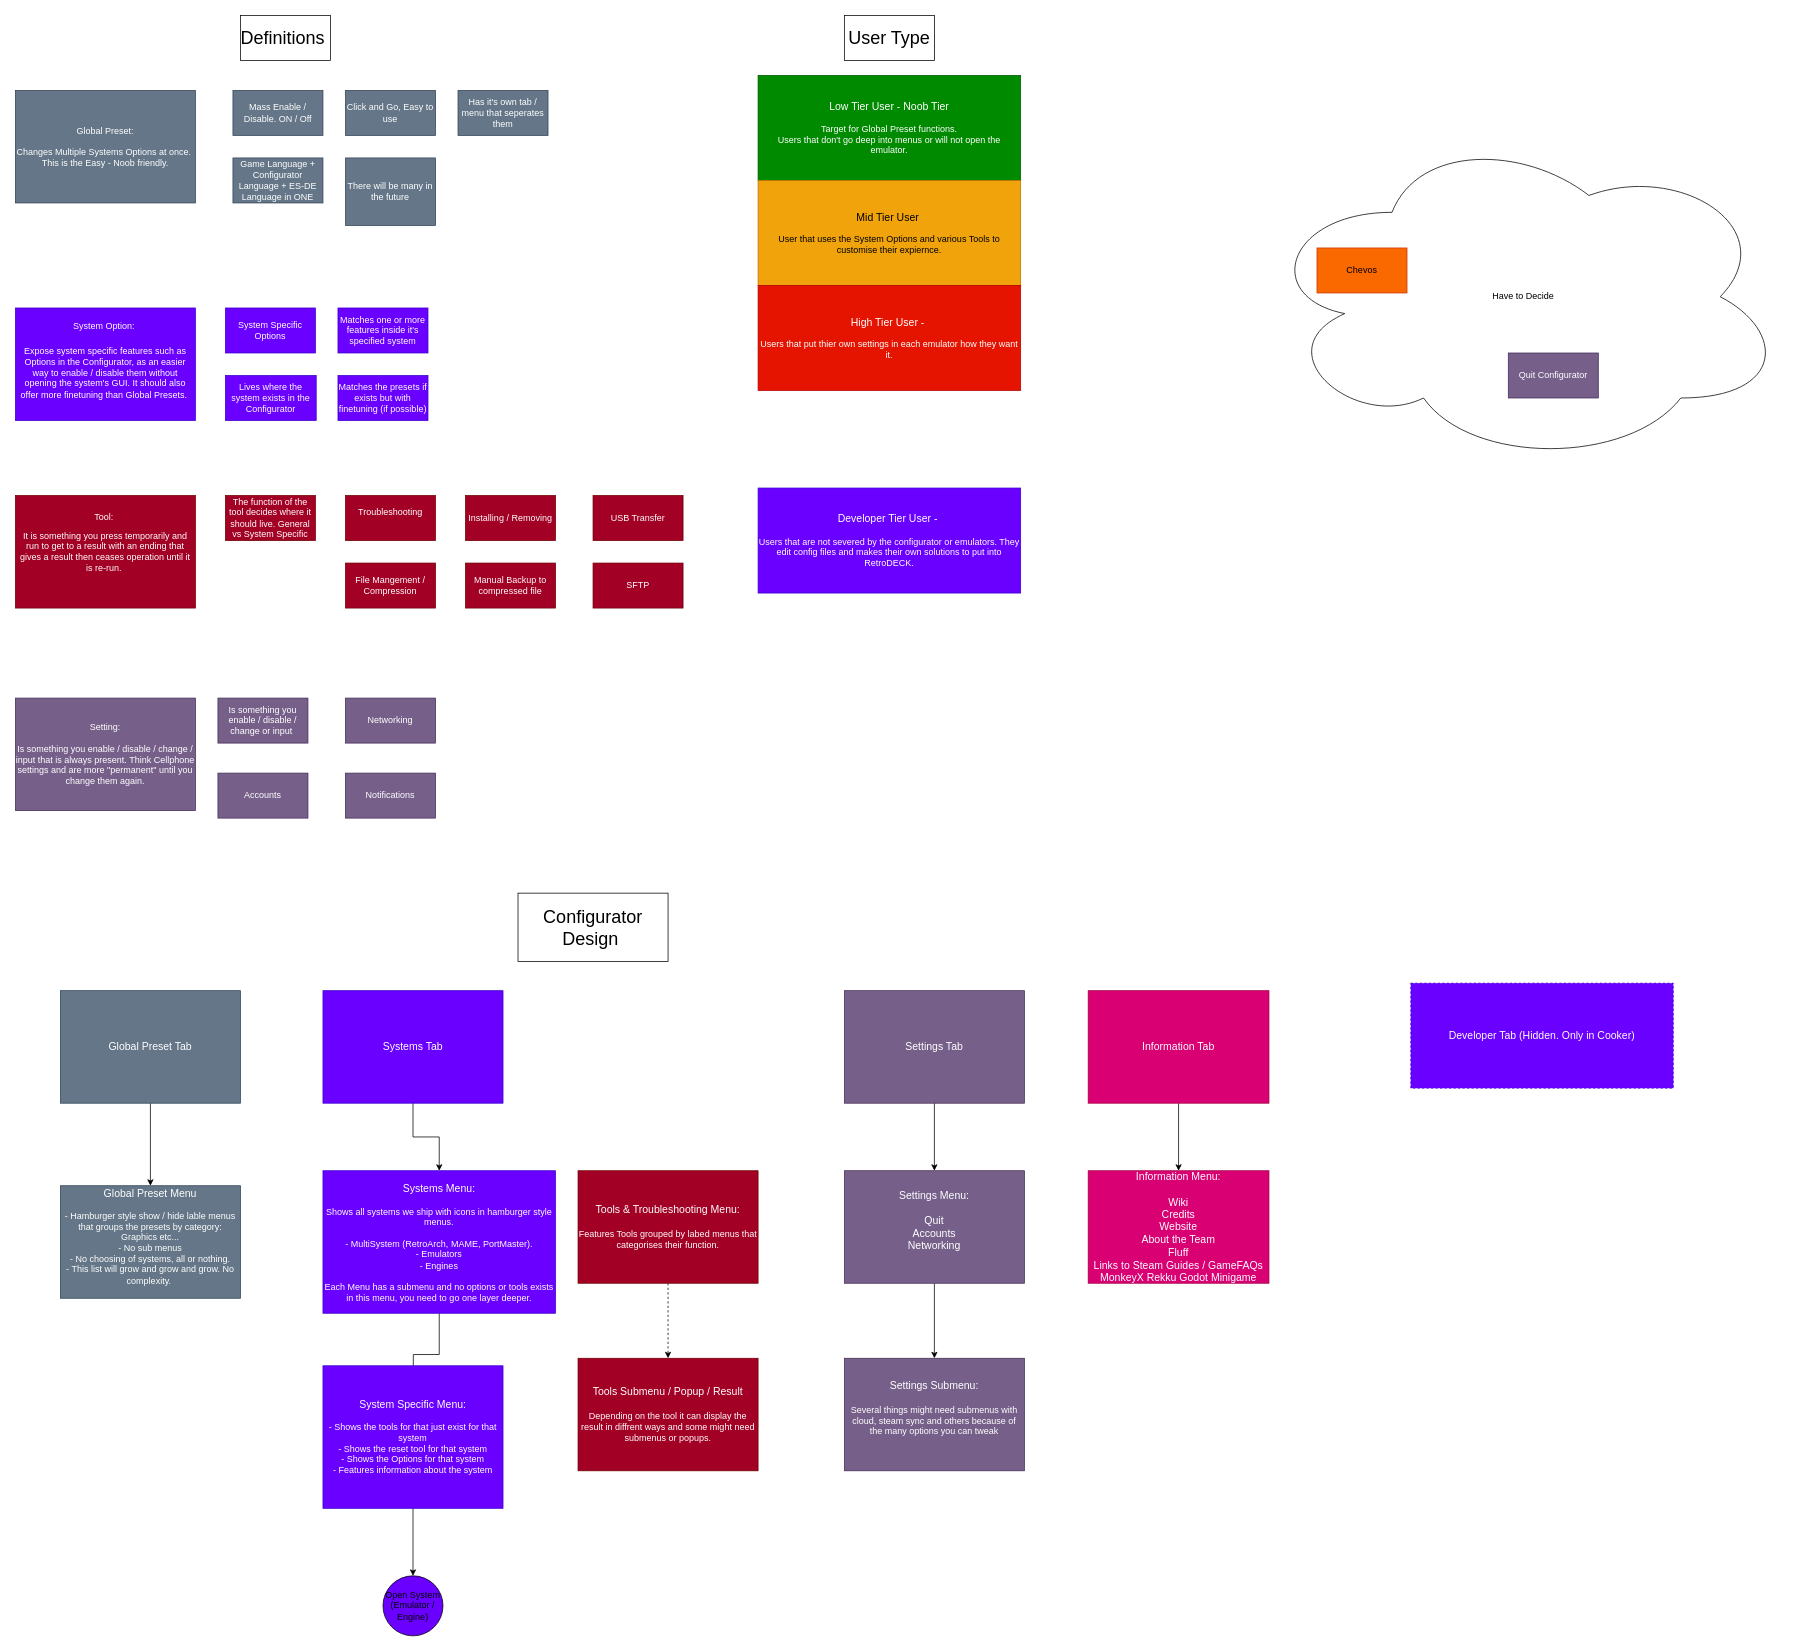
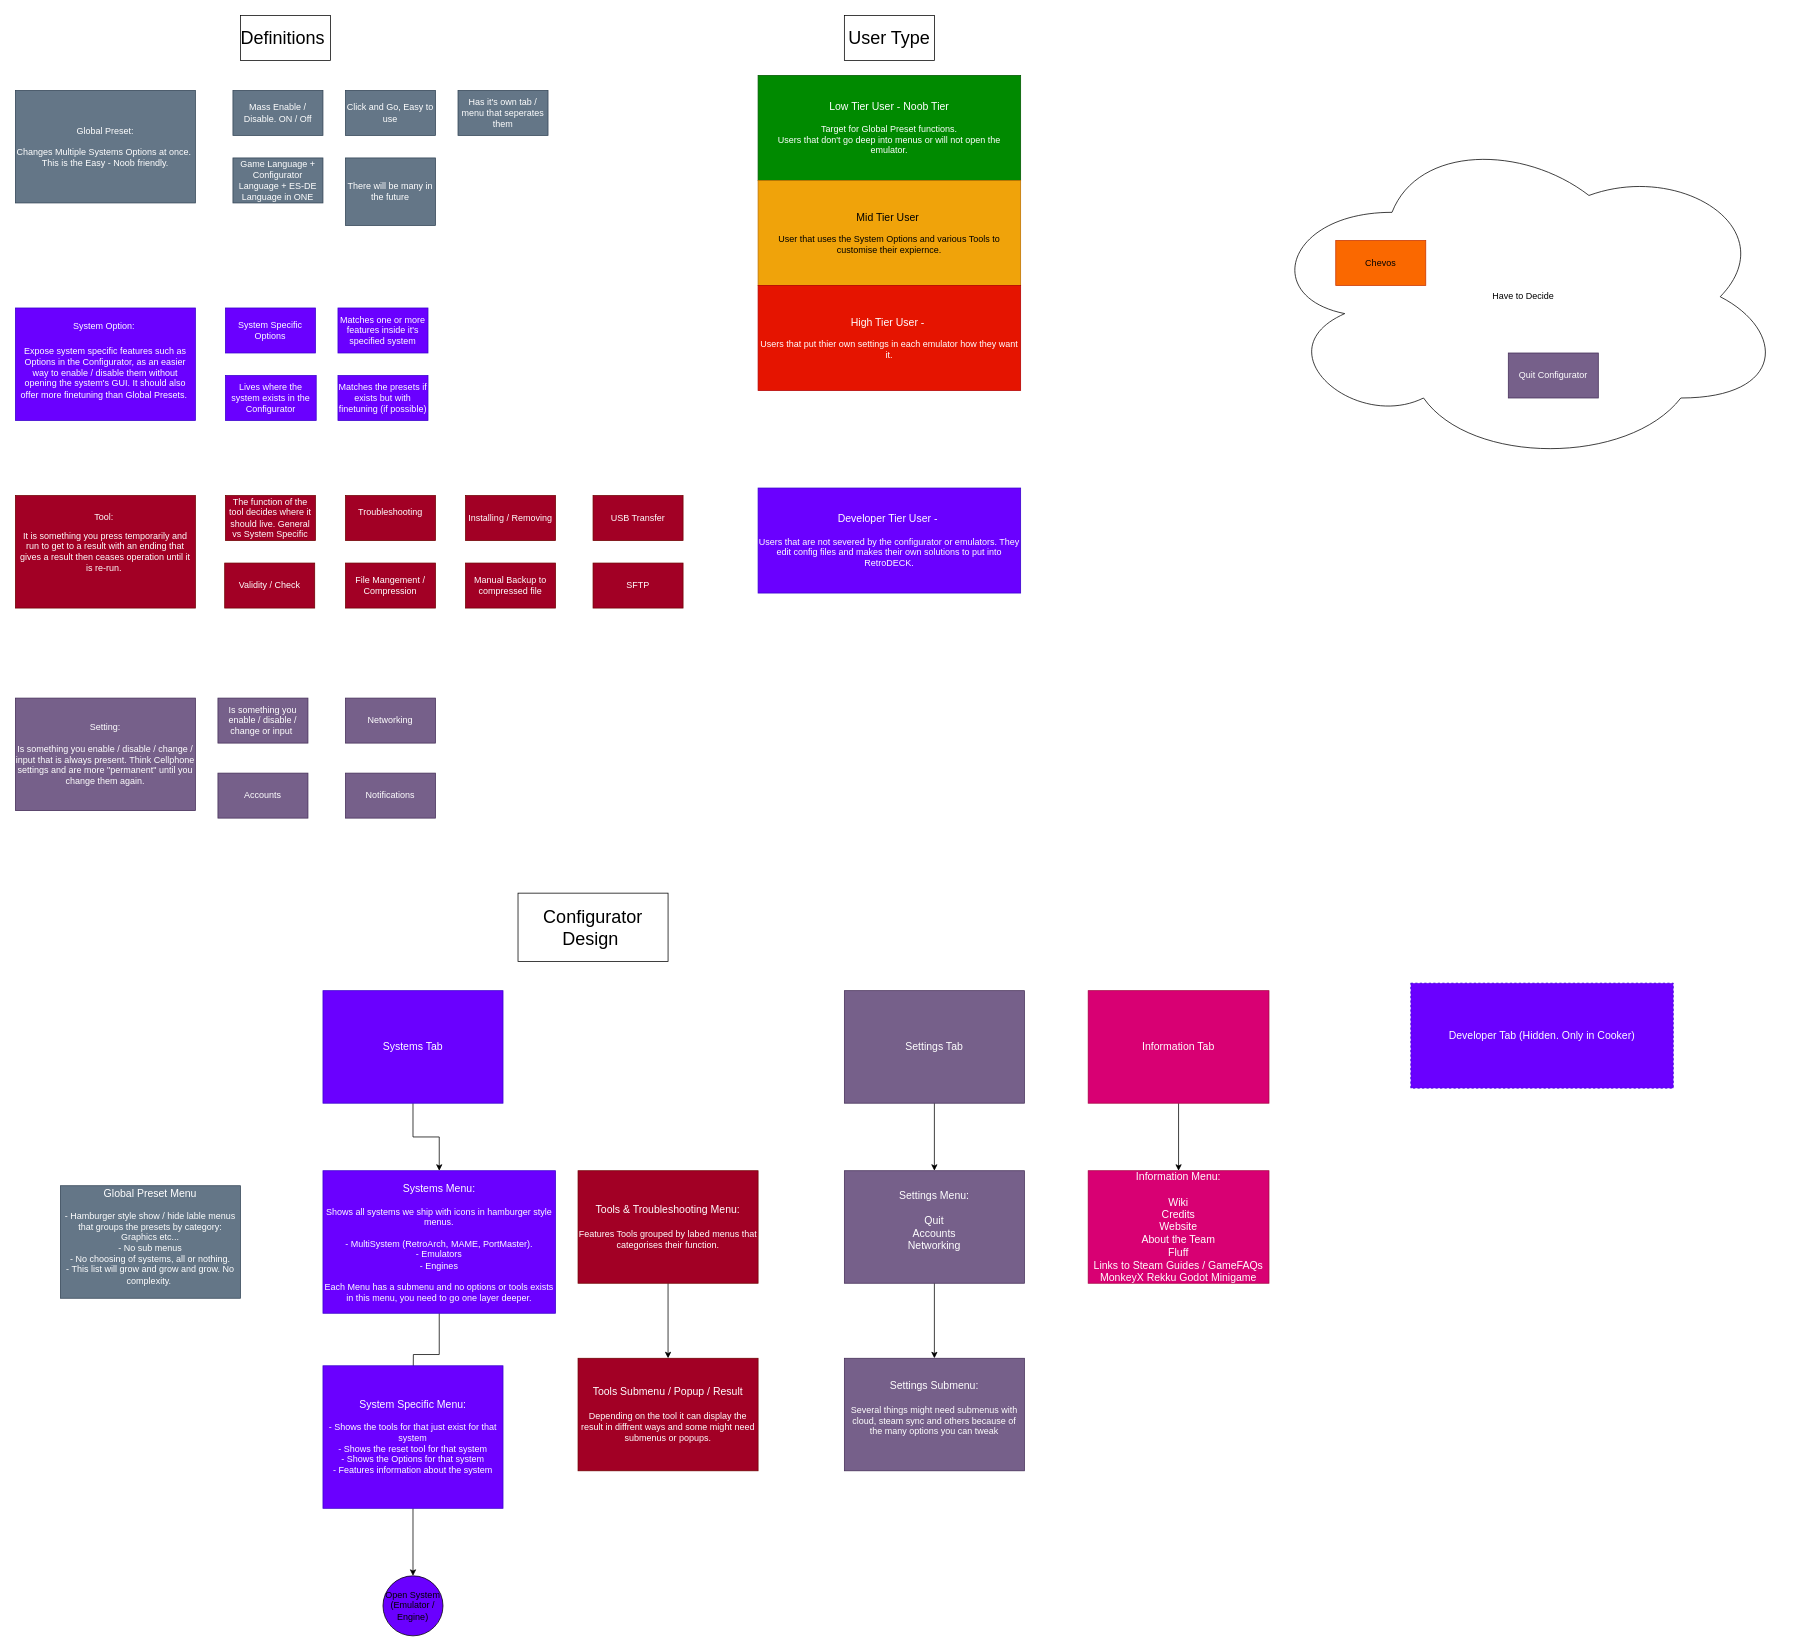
node "Chevos": moved (1362, 270) -> (1380, 263)
node "Validity / Check": added
node "Global Preset Tab": removed
edge "Global Preset Tab" -> "Global Preset Menu - Hamburger style show / hide lable menus that groups the presets by category: Graphics etc... - No sub menus - No choosing of systems, all or nothing. - This list will grow and grow and grow. No complexity.": removed
edge "Tools & Troubleshooting Menu: Features Tools grouped by labed menus that categorises their function." -> "Tools Submenu / Popup / Result Depending on the tool it can display the result in diffrent ways and some might need submenus or popups.": style dashed -> solid
